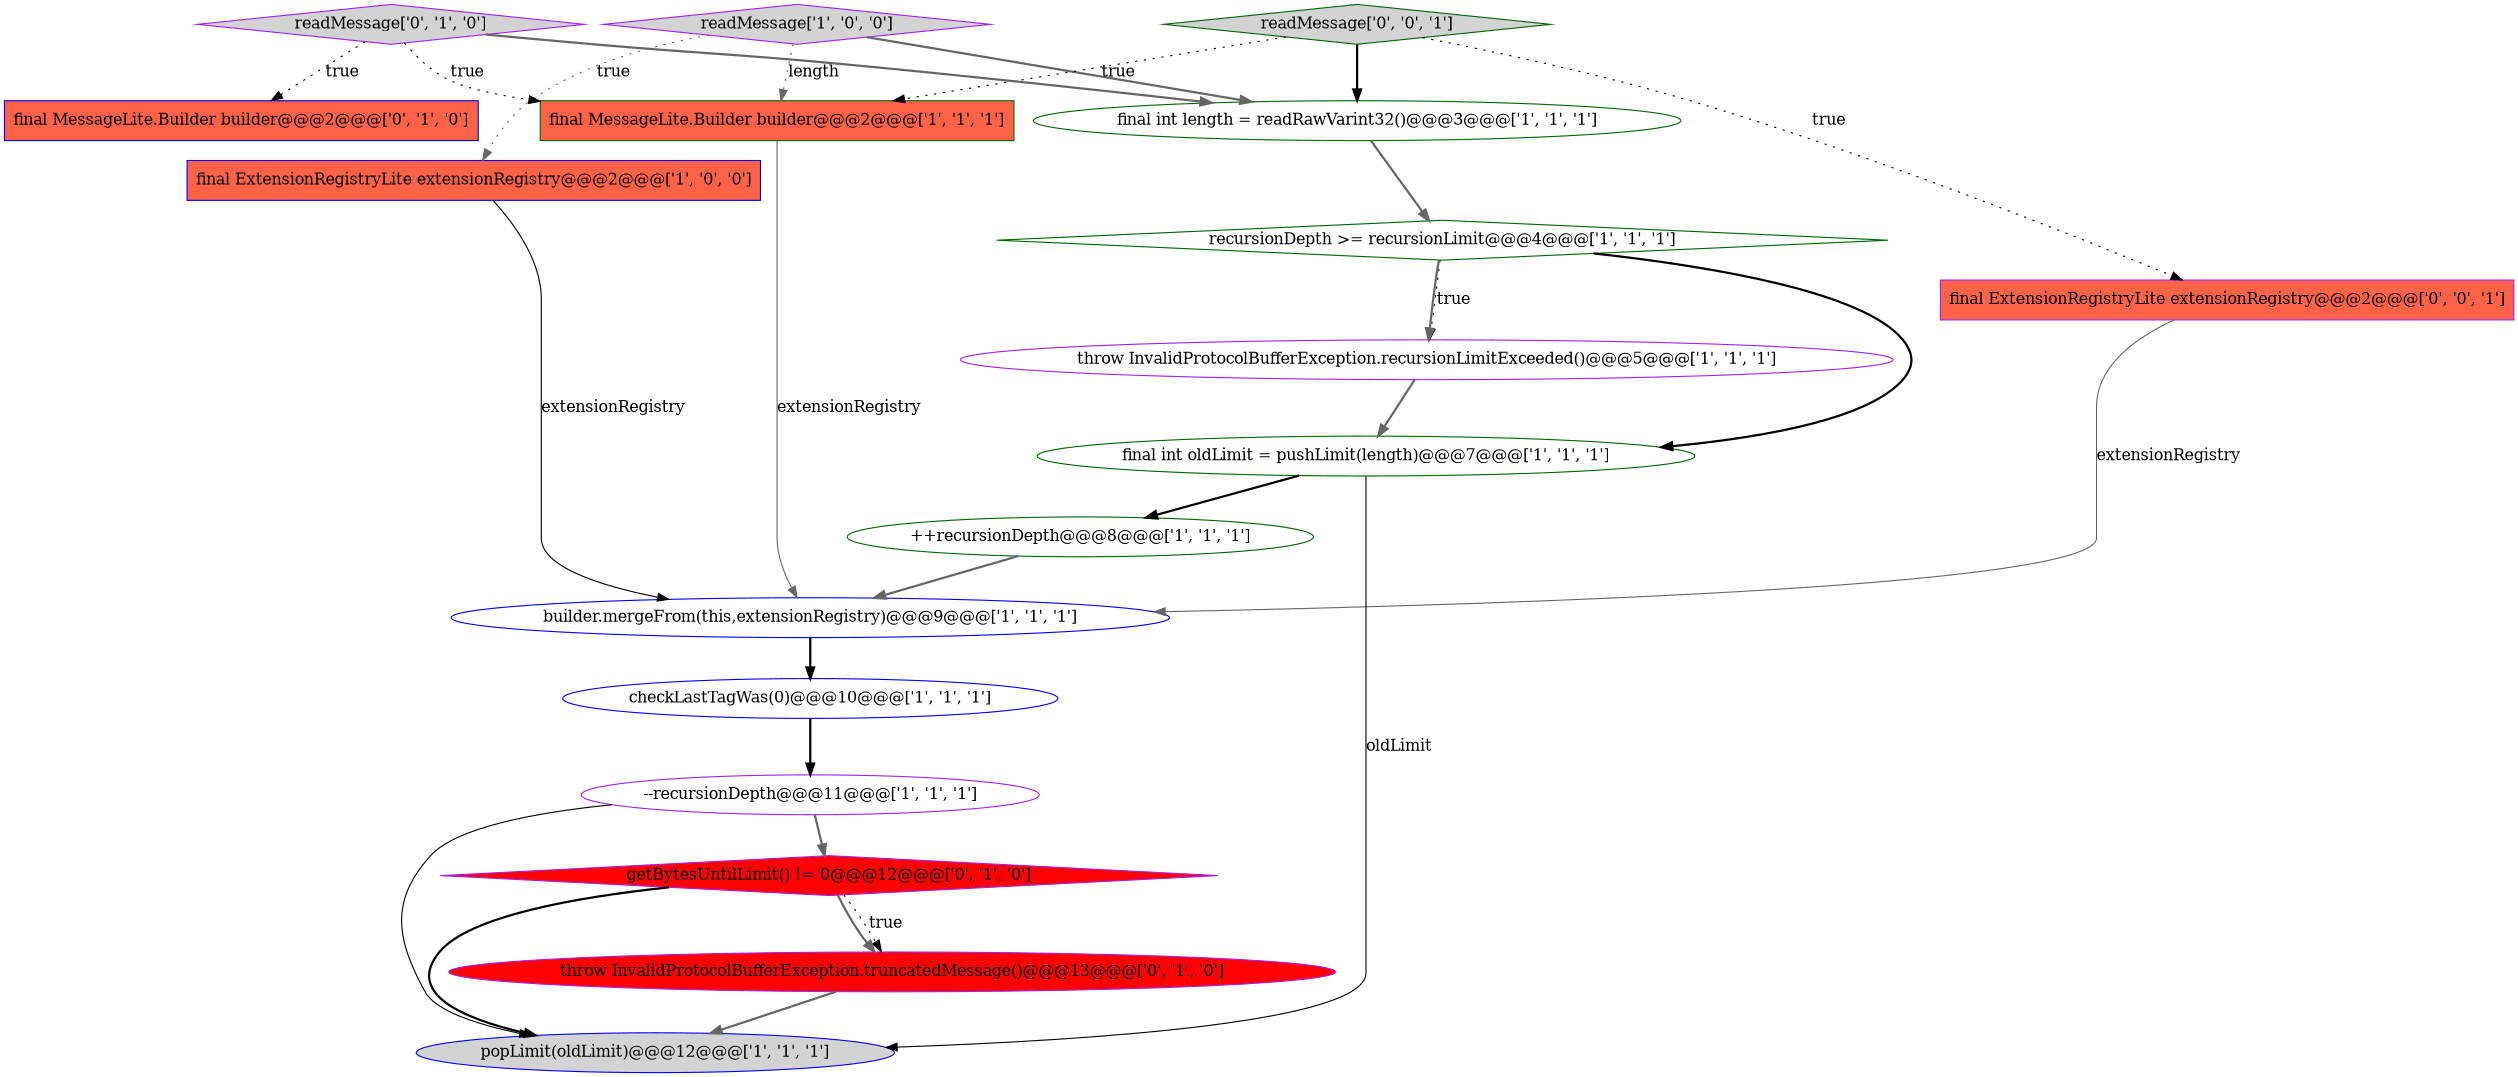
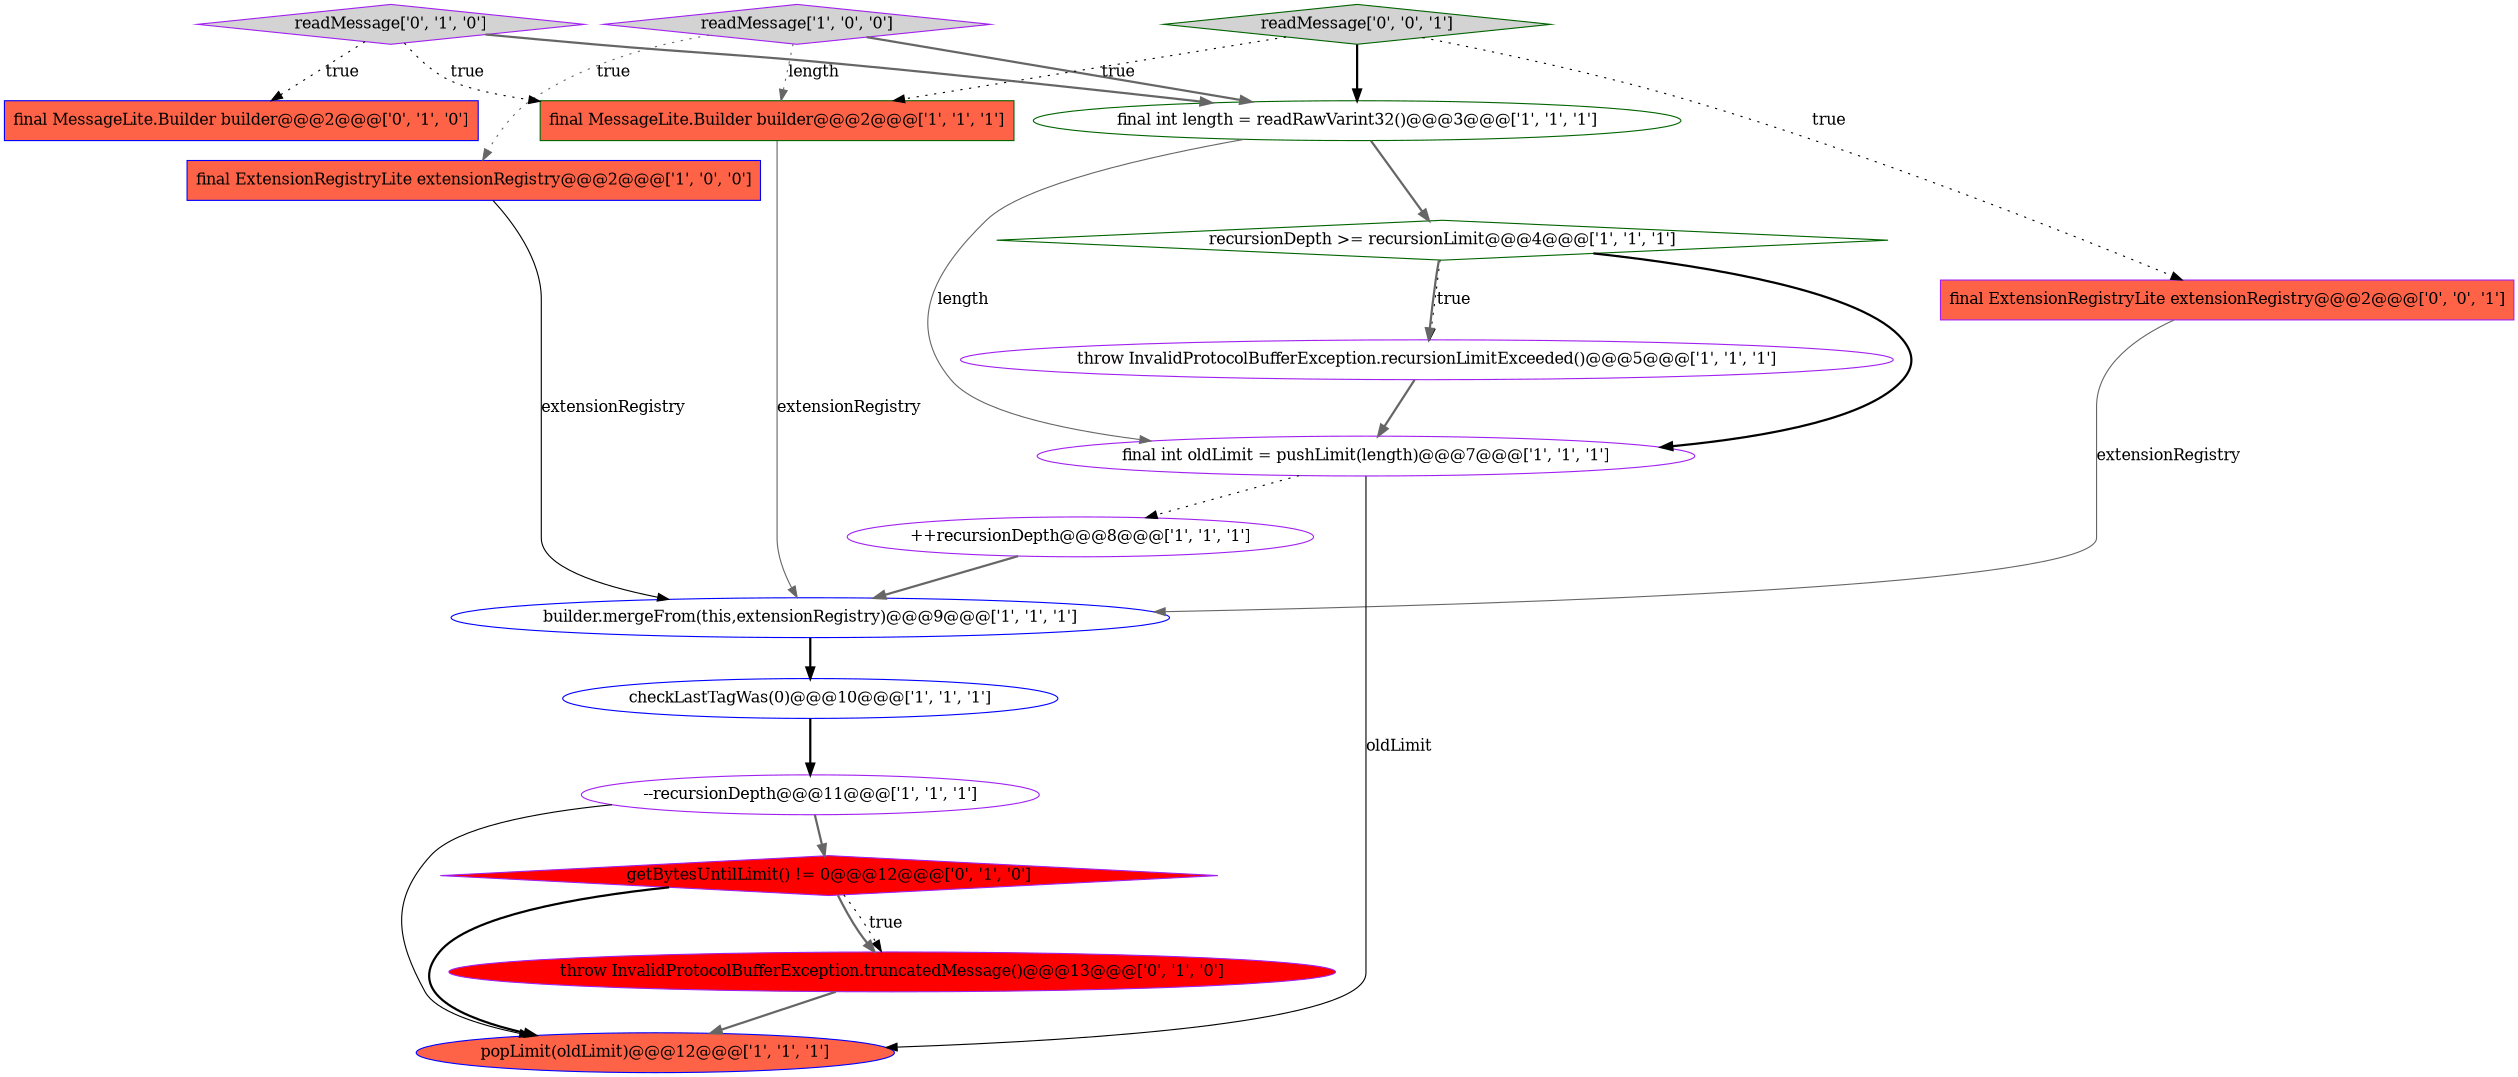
edge "final int length = readRawVarint32()@@@3@@@['1', '1', '1']" -> "final int oldLimit = pushLimit(length)@@@7@@@['1', '1', '1']": added, label "length"
node "final int oldLimit = pushLimit(length)@@@7@@@['1', '1', '1']": color darkgreen -> purple
edge "final int oldLimit = pushLimit(length)@@@7@@@['1', '1', '1']" -> "++recursionDepth@@@8@@@['1', '1', '1']": style bold -> dotted
node "++recursionDepth@@@8@@@['1', '1', '1']": color darkgreen -> purple
node "popLimit(oldLimit)@@@12@@@['1', '1', '1']": fillcolor lightgray -> tomato
